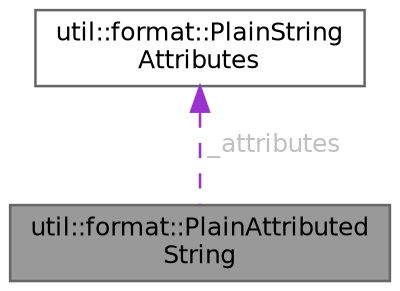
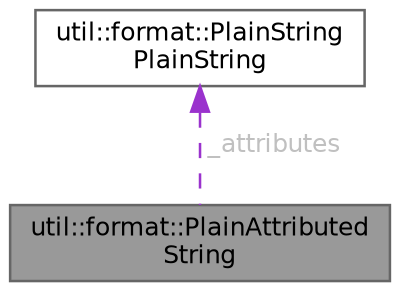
node "util::format::PlainString Attributes": label "util::format::PlainString Attributes" -> "util::format::PlainString PlainString"
